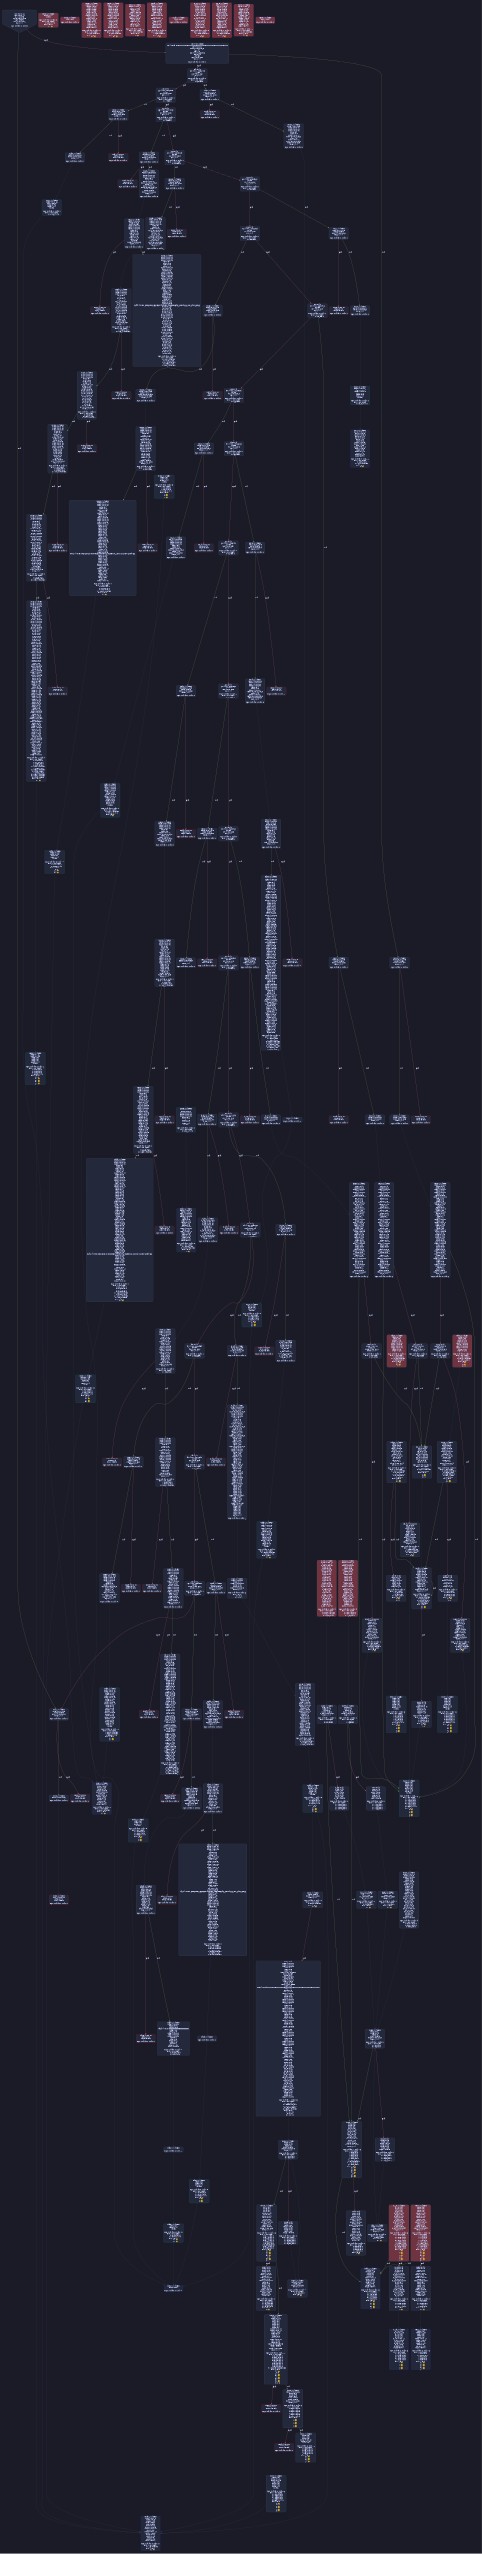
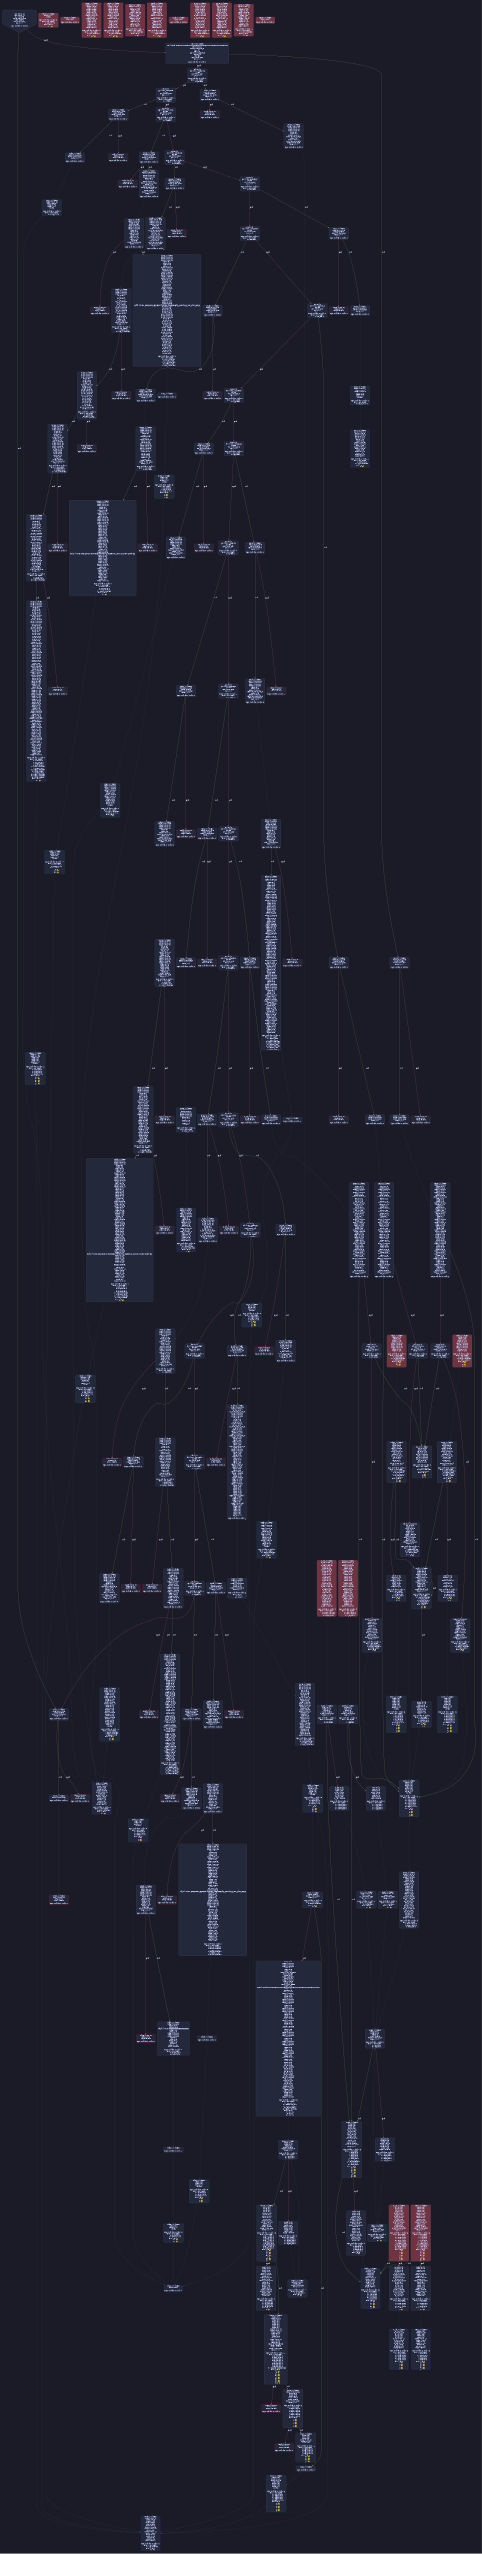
node "[0734] JUMPDEST Stack size req: 0, sizeΔ: 0": added
node "[0dda] JUMPDEST Stack size req: 0, sizeΔ: 0": added
